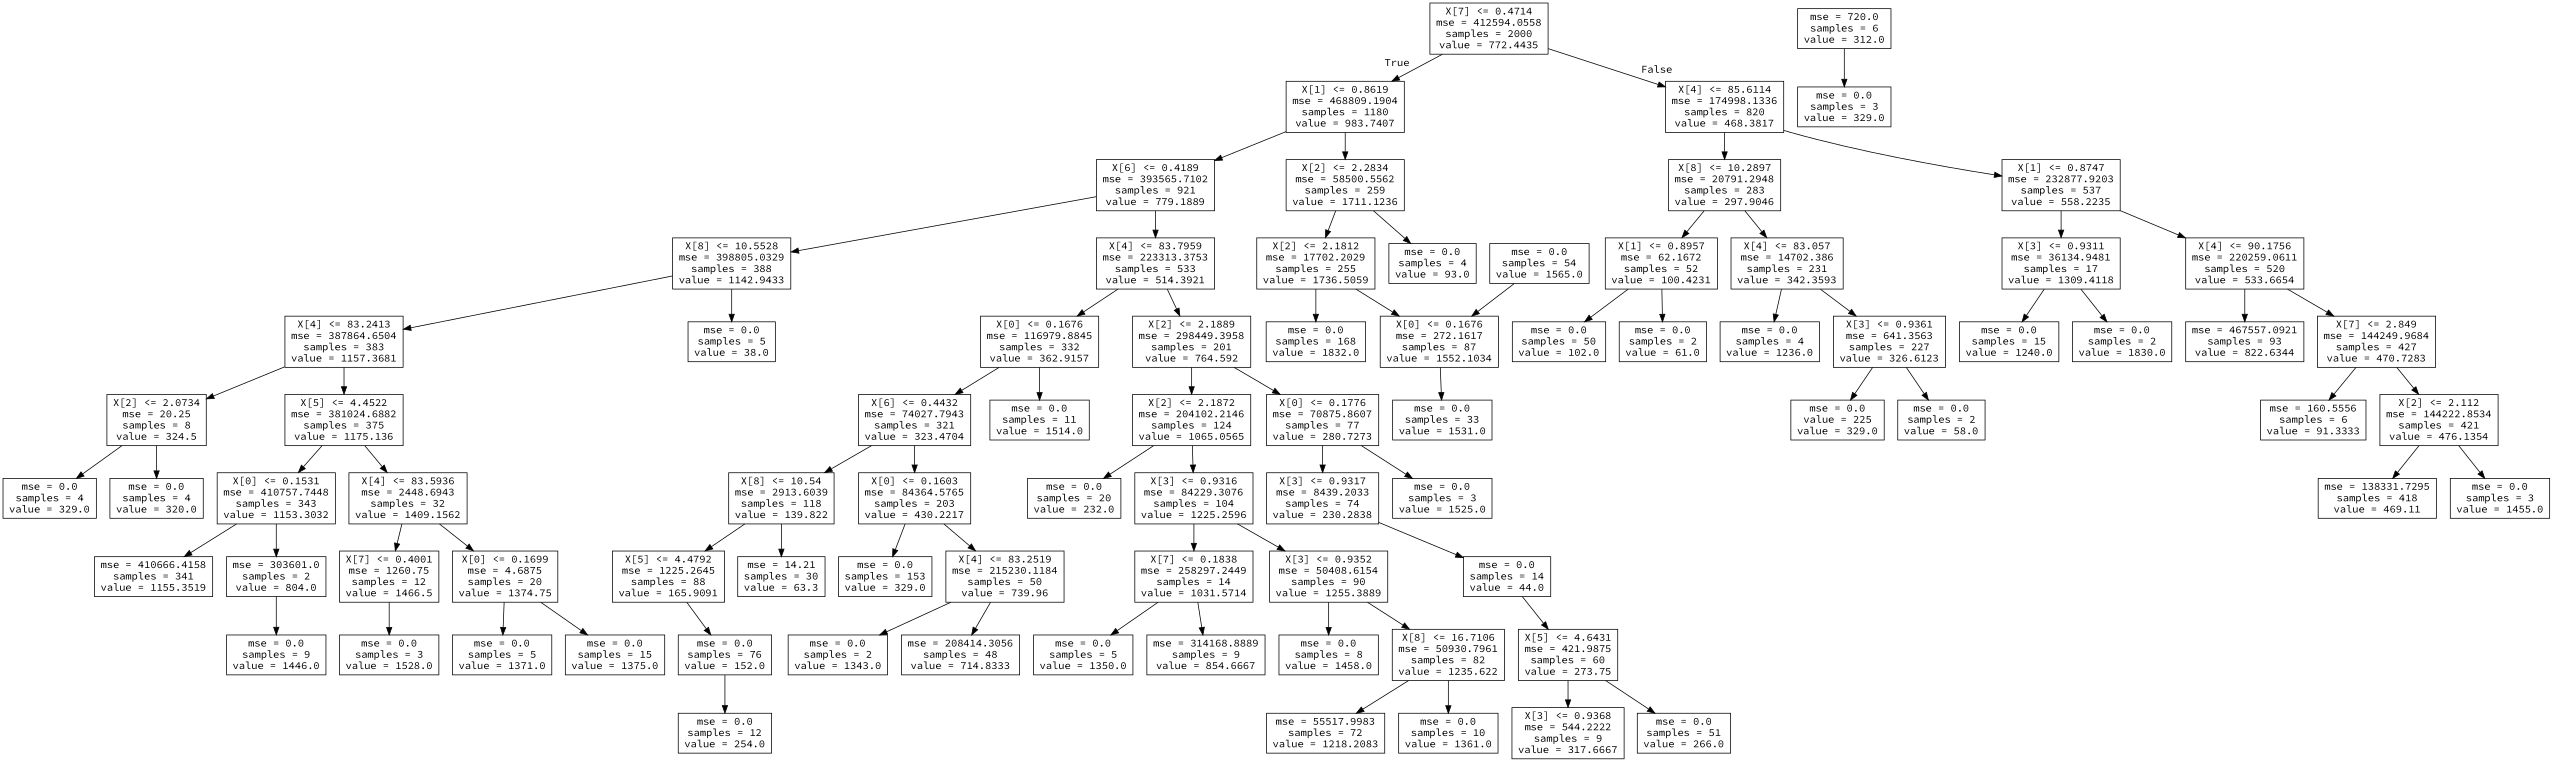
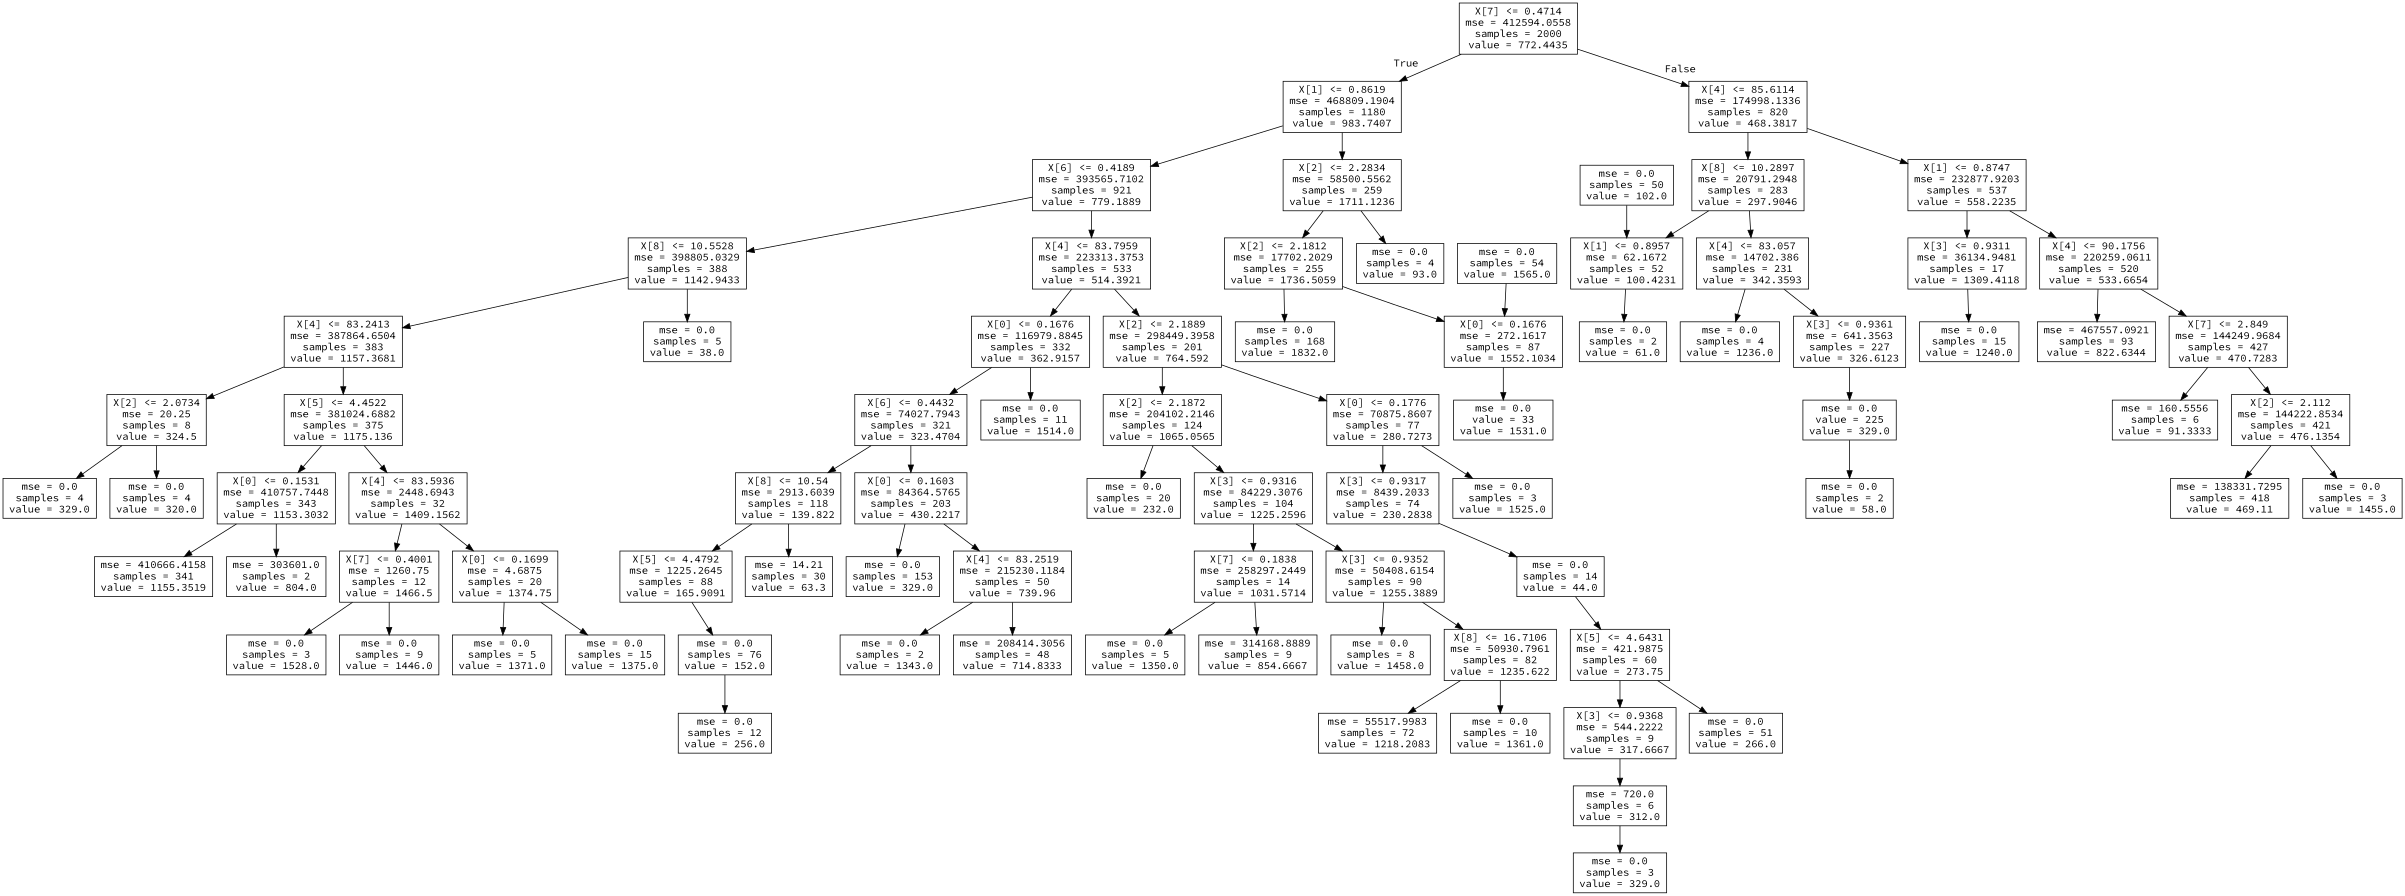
edge "X[1] <= 0.8957 mse = 62.1672 samples = 52 value = 100.4231" -> "mse = 0.0 samples = 50 value = 102.0": reversed
node "mse = 0.0 samples = 2 value = 1830.0": removed
edge "X[3] <= 0.9361 mse = 641.3563 samples = 227 value = 326.6123" -> "mse = 0.0 samples = 2 value = 58.0": now "mse = 0.0 value = 225 value = 329.0" -> "mse = 0.0 samples = 2 value = 58.0"
node "mse = 0.0 samples = 33 value = 1531.0": label "mse = 0.0 samples = 33 value = 1531.0" -> "mse = 0.0 value = 33 value = 1531.0"
edge "mse = 303601.0 samples = 2 value = 804.0" -> "mse = 0.0 samples = 9 value = 1446.0": now "X[7] <= 0.4001 mse = 1260.75 samples = 12 value = 1466.5" -> "mse = 0.0 samples = 9 value = 1446.0"
node "mse = 0.0 samples = 12 value = 254.0": label "mse = 0.0 samples = 12 value = 254.0" -> "mse = 0.0 samples = 12 value = 256.0"
edge "X[3] <= 0.9368 mse = 544.2222 samples = 9 value = 317.6667" -> "mse = 720.0 samples = 6 value = 312.0": added
